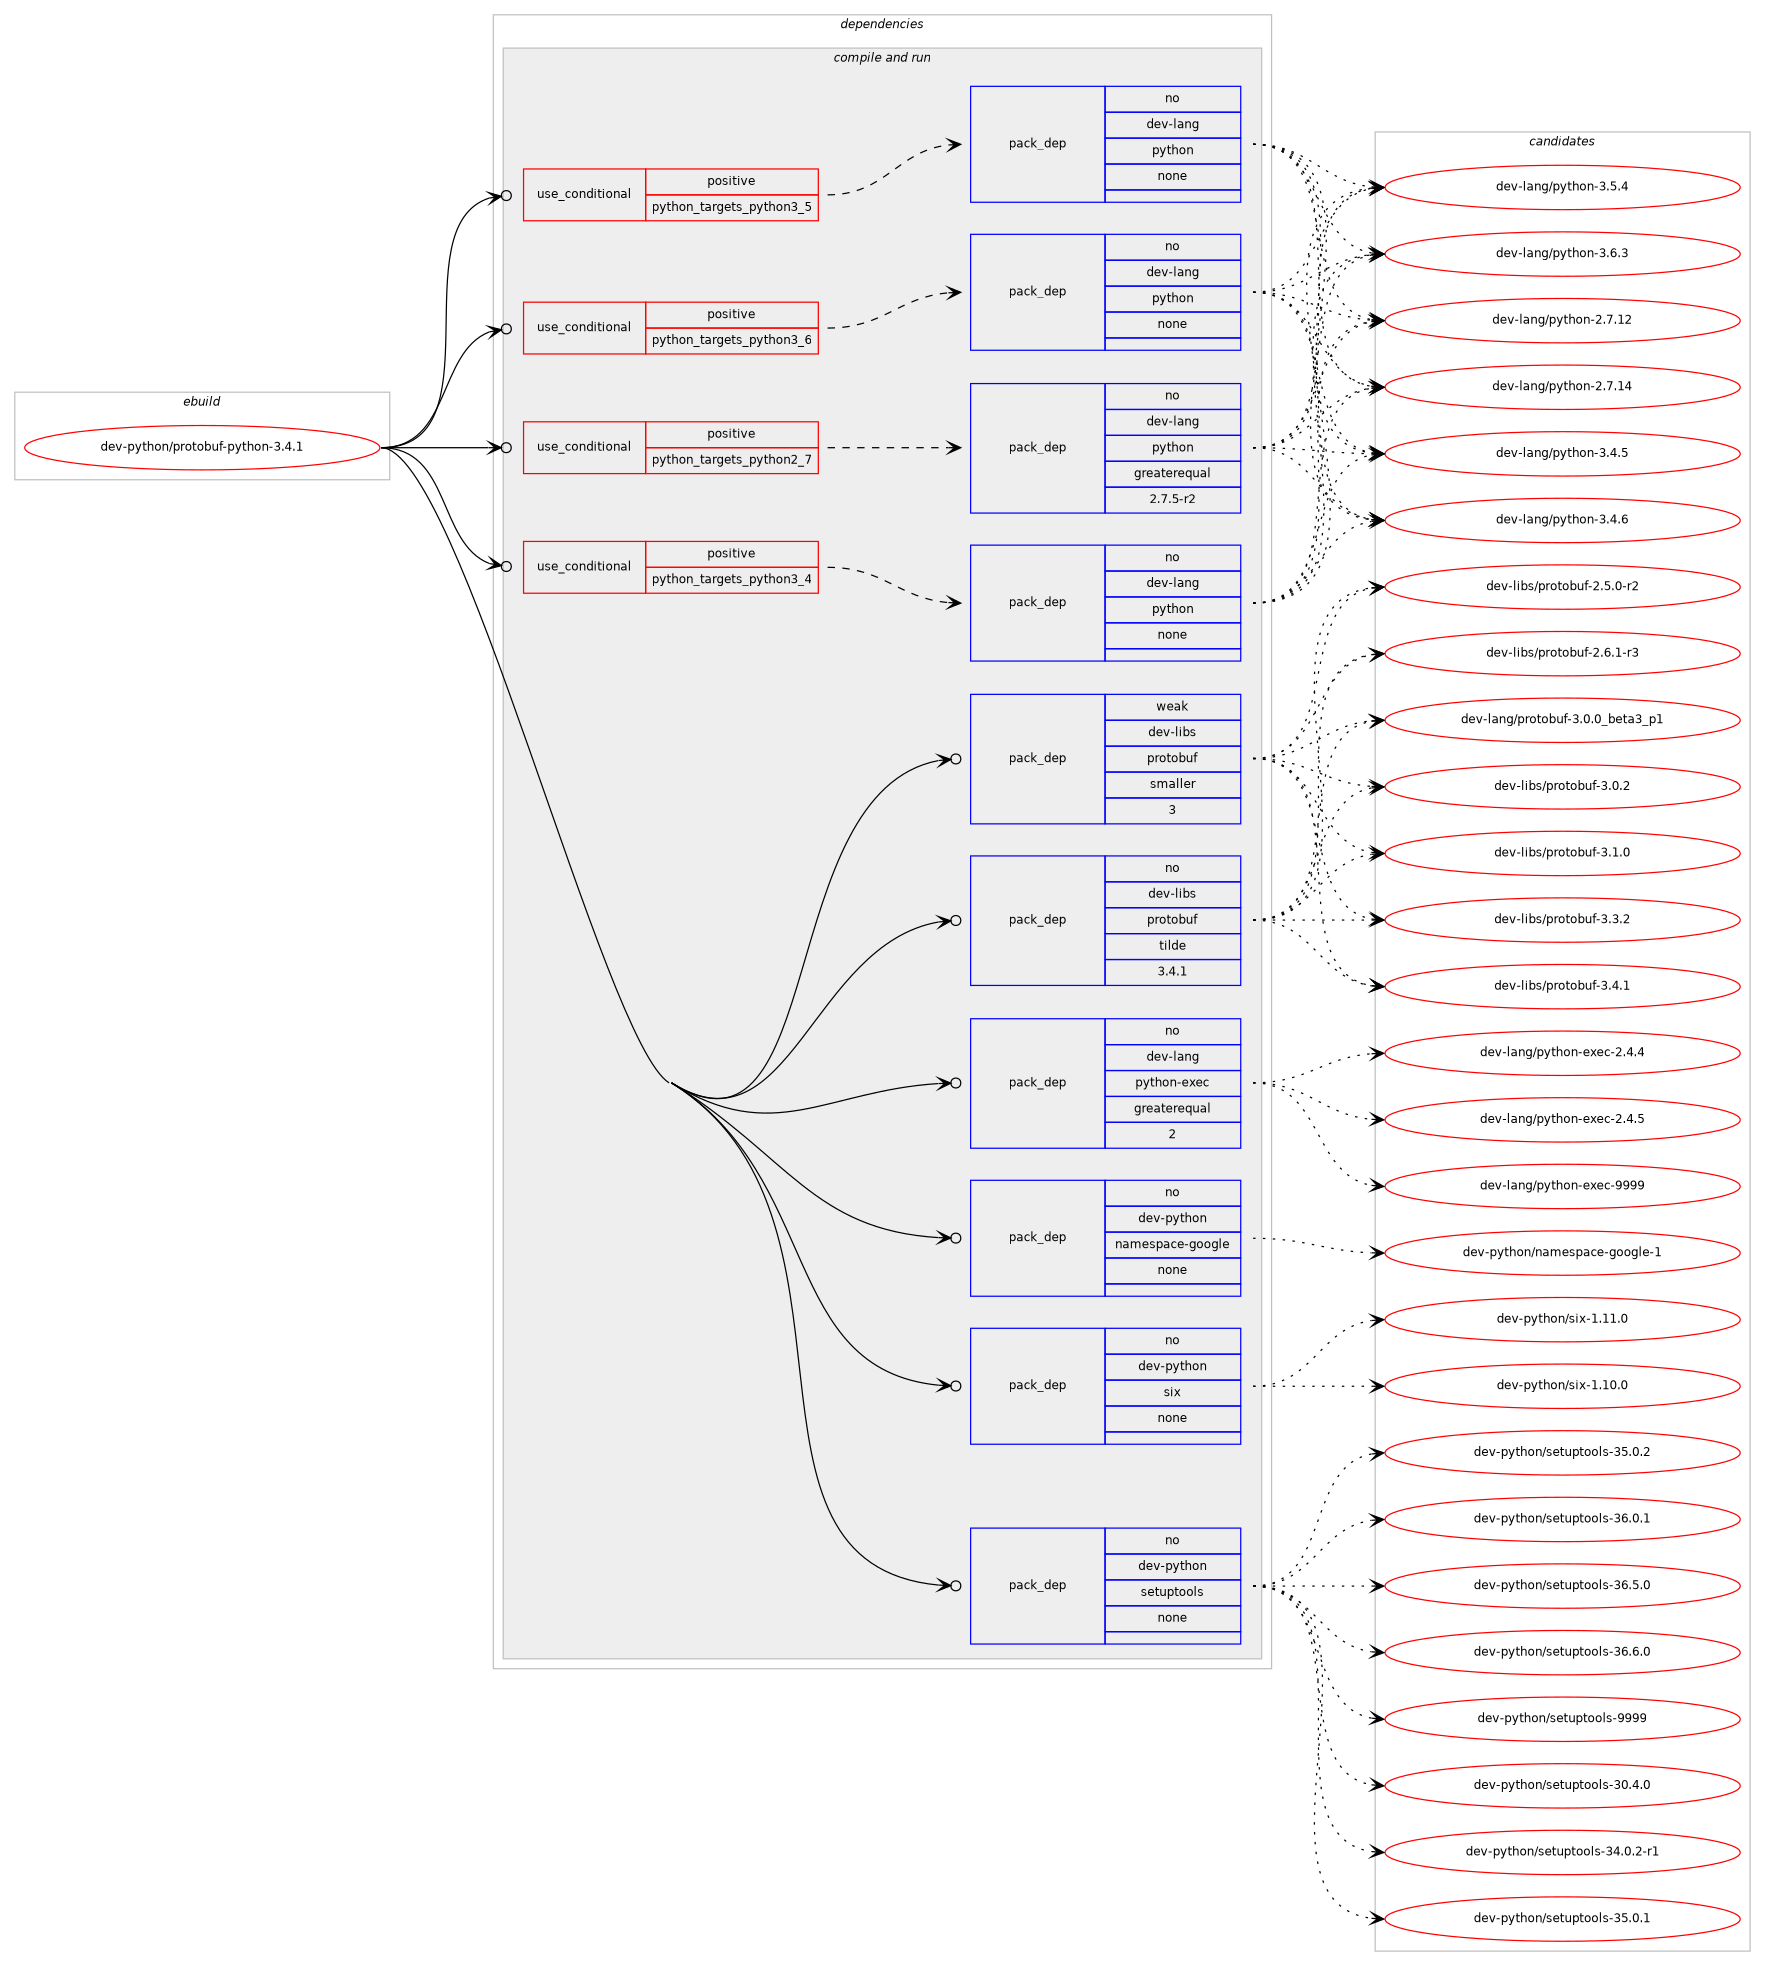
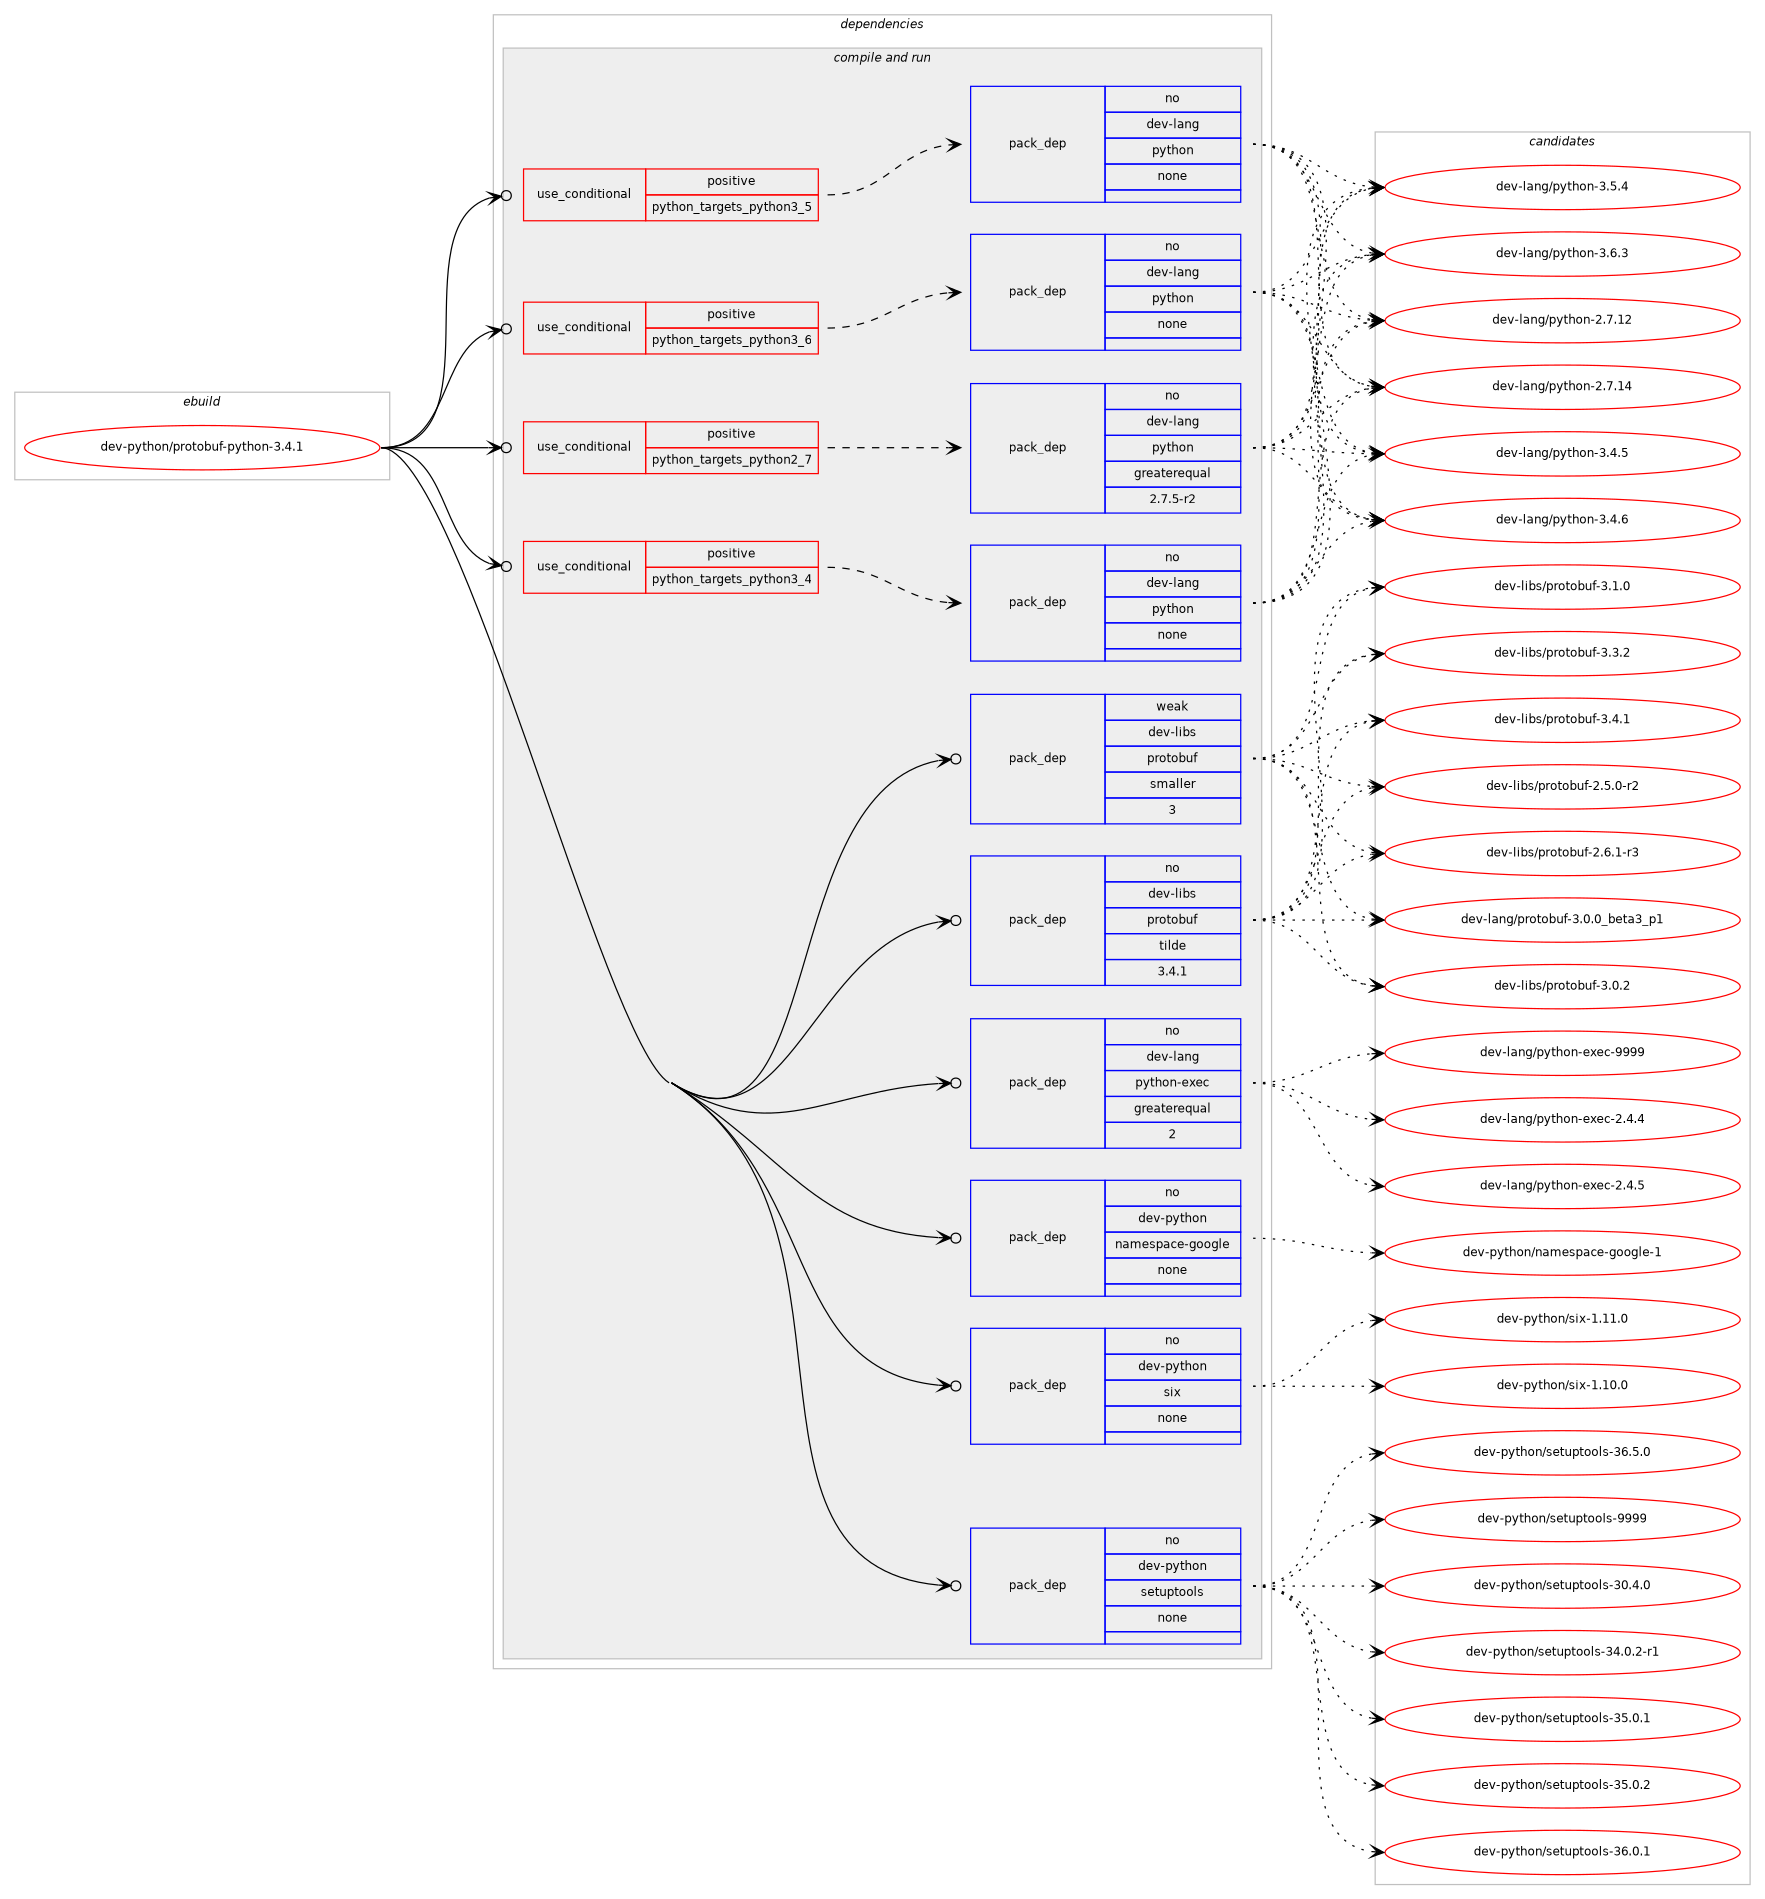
node "dev-python/setuptools-36.6.0": removed
